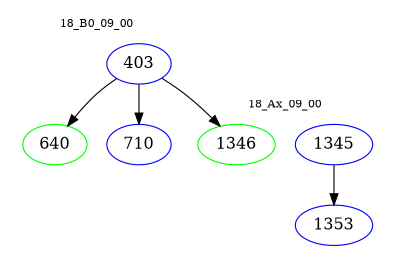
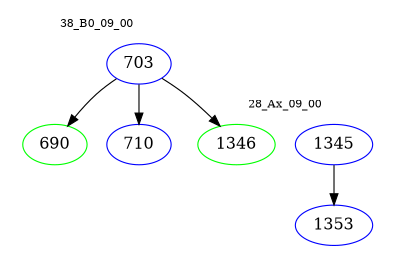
cluster "18_B0_09_00": label "18_B0_09_00" -> "38_B0_09_00"
node "403": label "403" -> "703"
cluster "18_Ax_09_00": label "18_Ax_09_00" -> "28_Ax_09_00"
node "640": label "640" -> "690"
